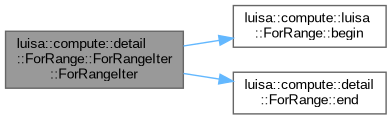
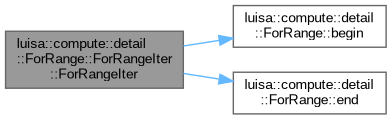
node "luisa::compute::luisa ::ForRange::begin": label "luisa::compute::luisa ::ForRange::begin" -> "luisa::compute::detail ::ForRange::begin"
